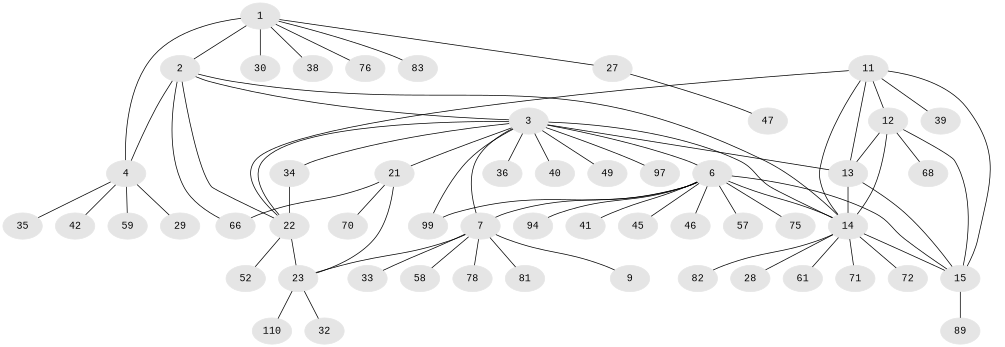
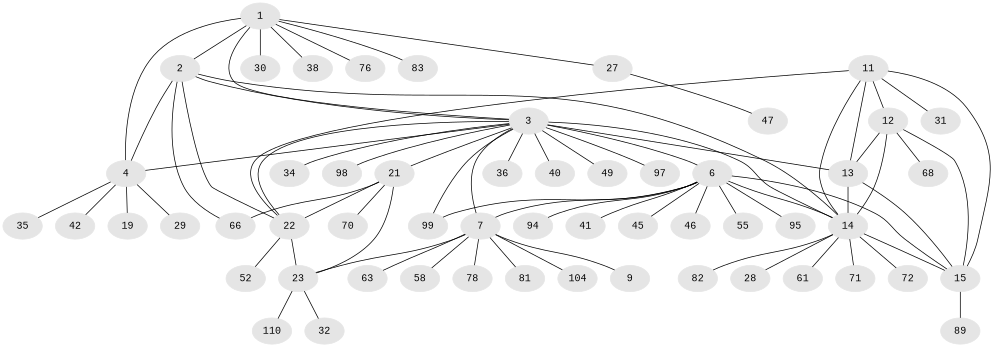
edge "1" -- "3": added
node "39": label "39" -> "31"
edge "3" -- "4": added
node "98": added
edge "34" -- "22": now "21" -- "22"
node "59": label "59" -> "19"
node "57": label "57" -> "55"
node "75": label "75" -> "95"
node "33": label "33" -> "63"
node "104": added
